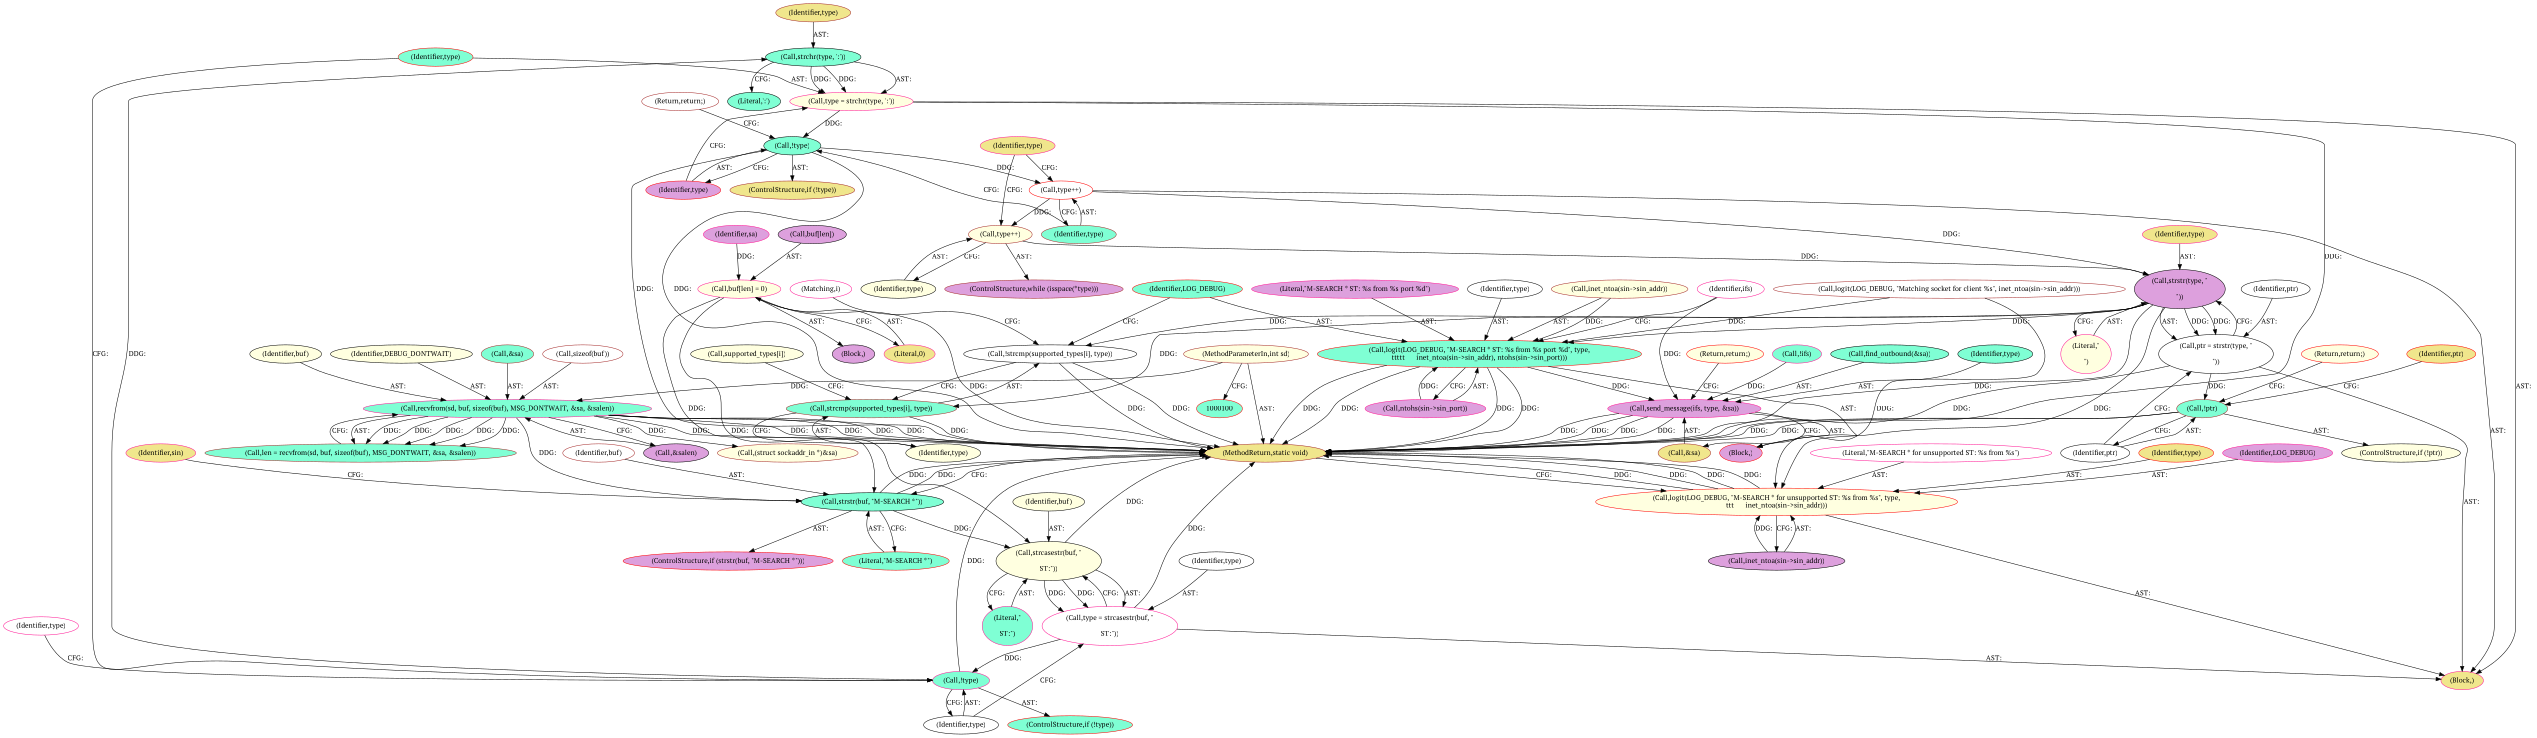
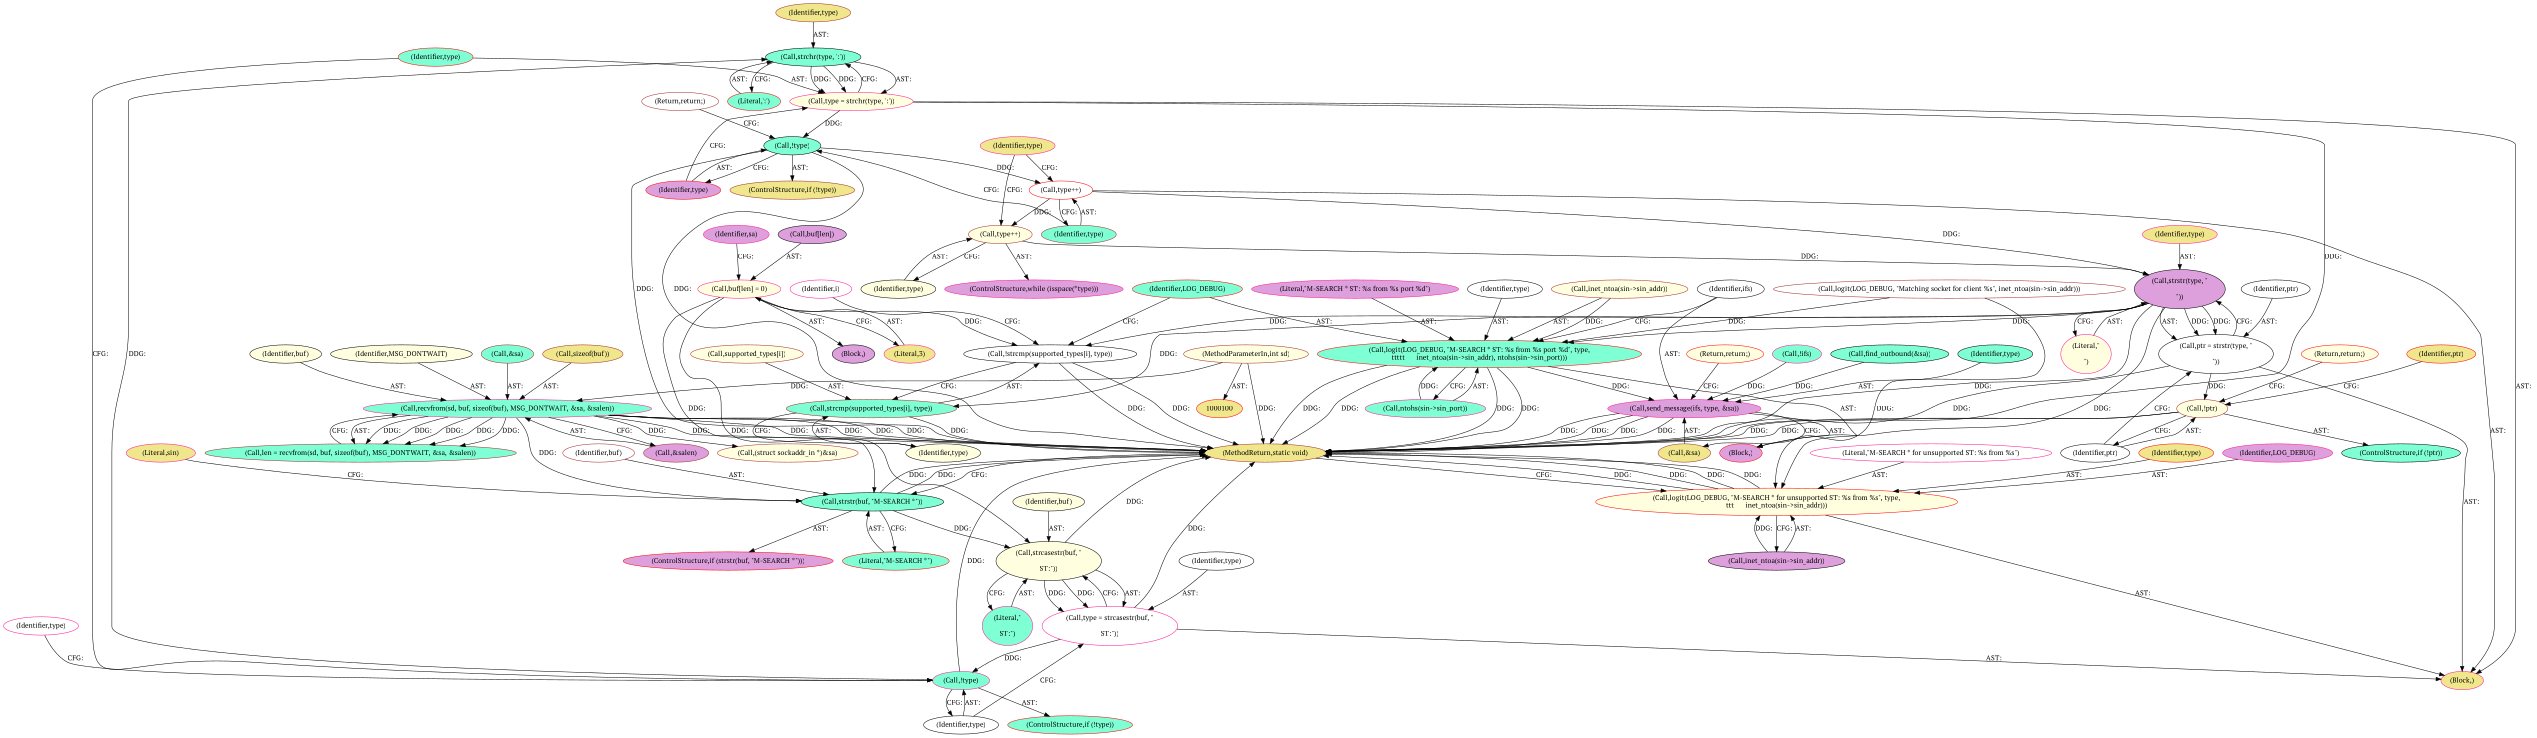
edge "(Literal,':')" -> "(Call,strchr(type, ':'))": added, label "AST:"
edge "(Call,type = strchr(type, ':'))" -> "(Call,strchr(type, ':'))": added, label "CFG:"
node "(Literal,':')": color black -> red
edge "(Identifier,sa)" -> "(Call,buf[len] = 0)": label "DDG: " -> "CFG: "
node "(Matching,i)": label "(Matching,i)" -> "(Identifier,i)"
node "(ControlStructure,while (isspace(*type)))": color brown -> deeppink
node "(Identifier,ifs)": color deeppink -> black
node "(Identifier,DEBUG_DONTWAIT)": label "(Identifier,DEBUG_DONTWAIT)" -> "(Identifier,MSG_DONTWAIT)"
node "(Call,sizeof(buf))": fillcolor white -> khaki
node "(Call,supported_types[i])": color black -> brown
node "(Literal,0)": label "(Literal,0)" -> "(Literal,3)"
edge "(Identifier,ifs)" -> "(Call,send_message(ifs, type, &sa))": label "DDG: " -> "AST: "
edge "(Call,supported_types[i])" -> "(Call,strcmp(supported_types[i], type))": label "CFG: " -> "AST: "
edge "(MethodParameterIn,int sd)" -> "1000100": label "CFG: " -> "AST: "
edge "(Call,find_outbound(&sa))" -> "(Call,send_message(ifs, type, &sa))": label "AST: " -> "DDG: "
edge "(Call,buf[len] = 0)" -> "(MethodReturn,static void)": now "(Call,buf[len] = 0)" -> "(Call,!strcmp(supported_types[i], type))"
node "1000100": fillcolor aquamarine -> khaki
edge "(MethodParameterIn,int sd)" -> "(MethodReturn,static void)": label "AST: " -> "DDG: "
node "(Call,ntohs(sin->sin_port))": fillcolor plum -> aquamarine
node "(Call,!ptr)": fillcolor aquamarine -> lightyellow
node "(Identifier,sin)": label "(Identifier,sin)" -> "(Literal,sin)"
node "(Call,&salen)": color black -> brown
node "(ControlStructure,if (!ptr))": fillcolor lightyellow -> aquamarine
